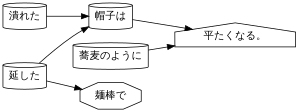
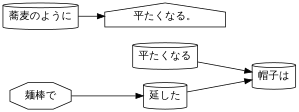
node "潰れた": label "潰れた" -> "平たくなる"
edge "帽子は" -> "平たくなる。": removed
edge "延した" -> "麺棒で": reversed
